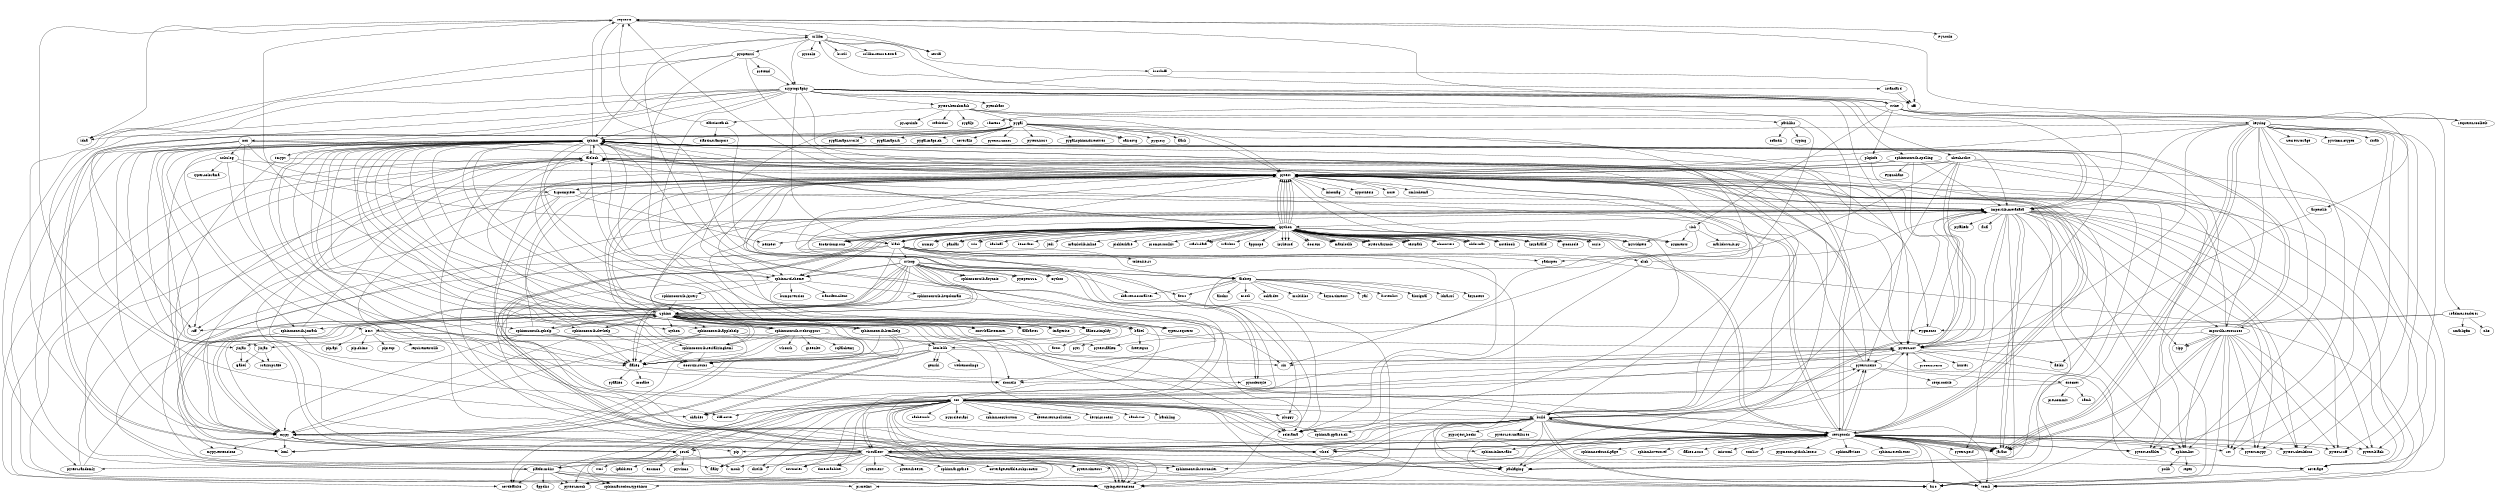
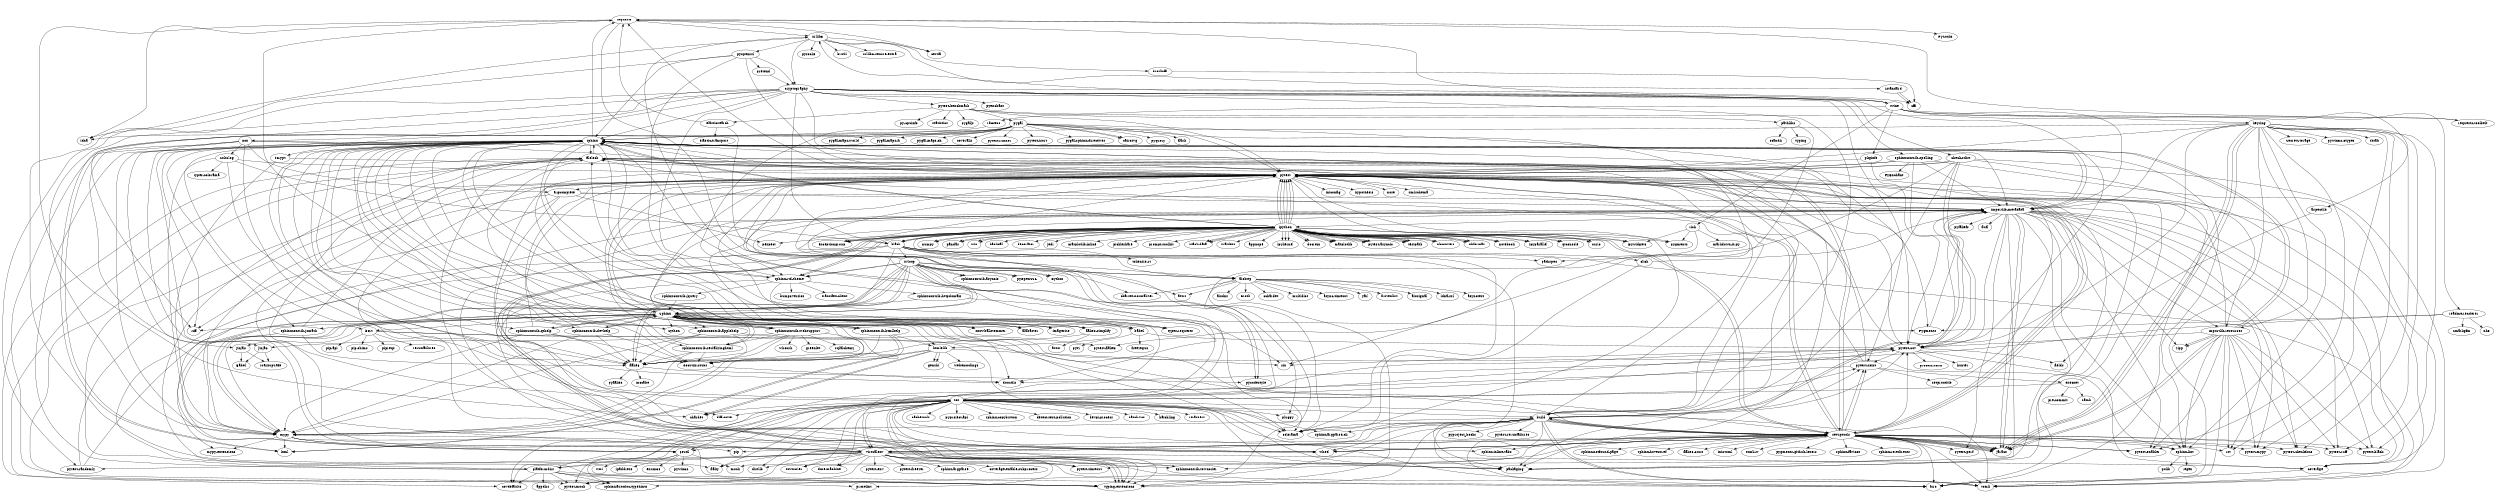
node "requirementslib": label "requirementslib" -> "rerunfailures"
node "re-assert": added
edge "virtualenv" -> "setuptools": removed
